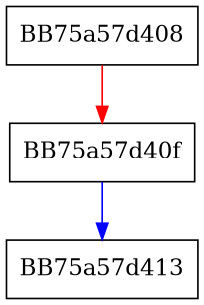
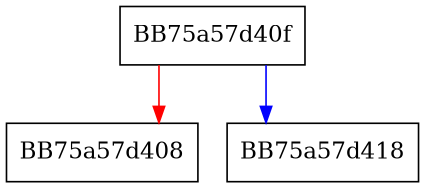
edge "BB75a57d408" -> "BB75a57d40f": reversed
node "BB75a57d413": label "BB75a57d413" -> "BB75a57d418"
